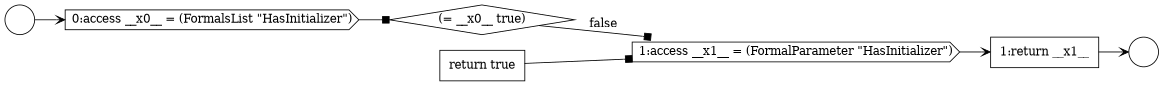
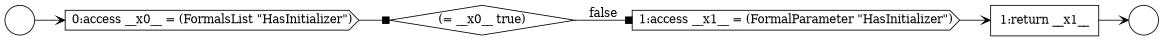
node "return true": removed
